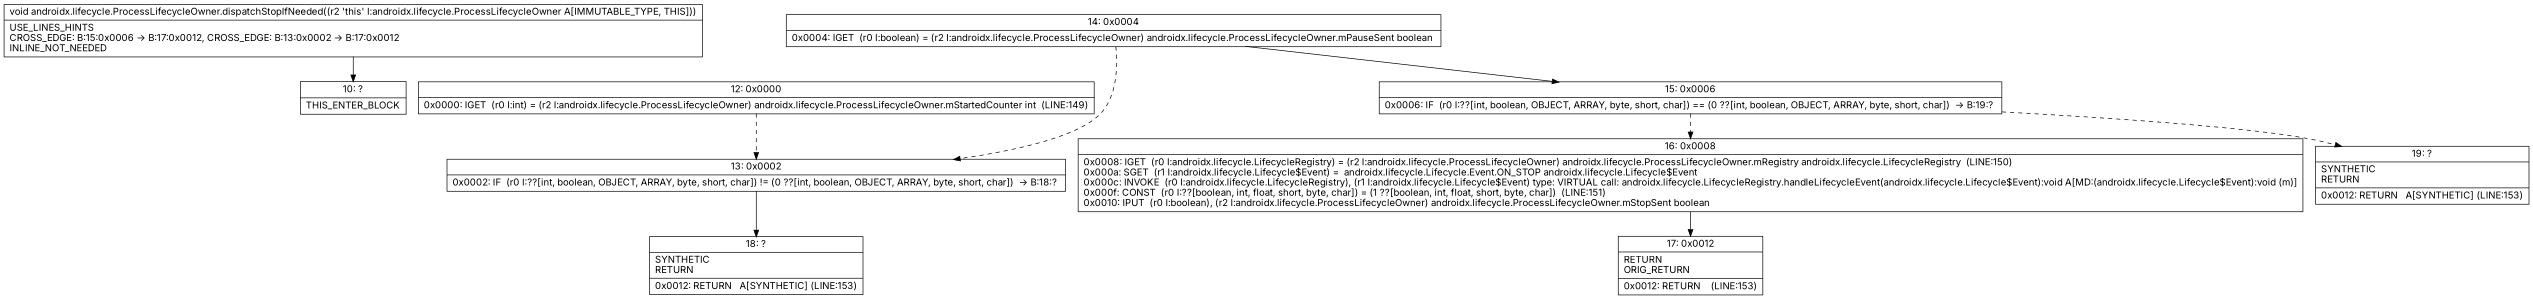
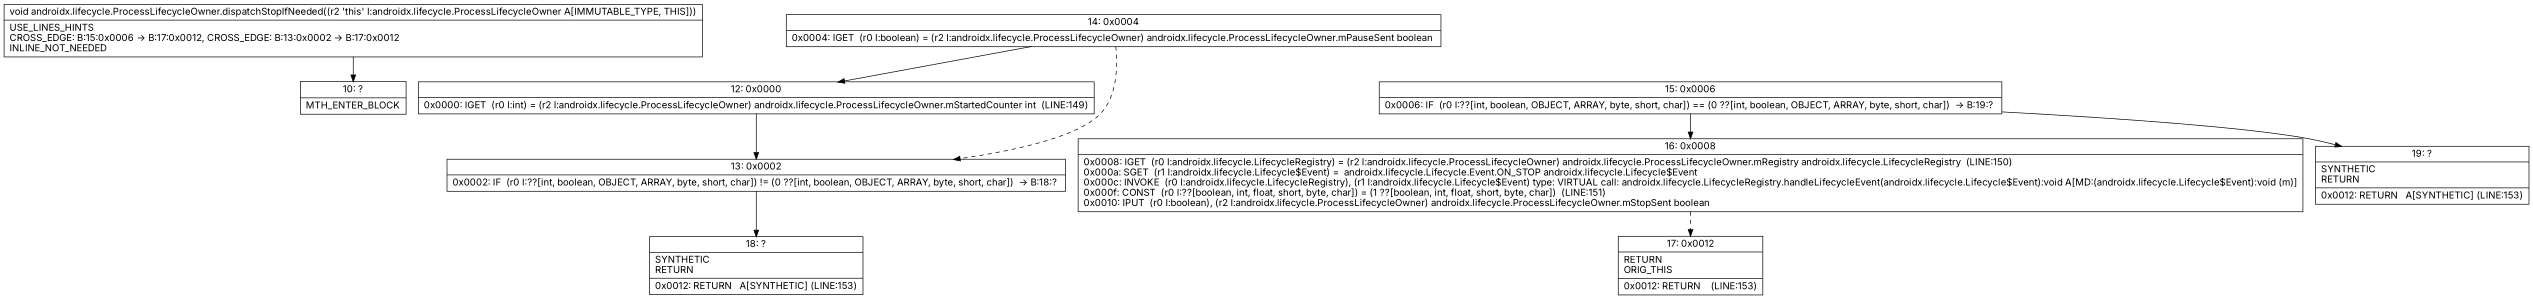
edge "14: 0x0004" -> "15: 0x0006": now "14: 0x0004" -> "12: 0x0000"
node "10: ?": text "THIS_ENTER_BLOCK" -> "MTH_ENTER_BLOCK"
edge "15: 0x0006" -> "16: 0x0008": style dashed -> solid
edge "15: 0x0006" -> "19: ?": style dashed -> solid
edge "12: 0x0000" -> "13: 0x0002": style dashed -> solid
edge "16: 0x0008" -> "17: 0x0012": style solid -> dashed
node "17: 0x0012": text "ORIG_RETURN" -> "ORIG_THIS"
